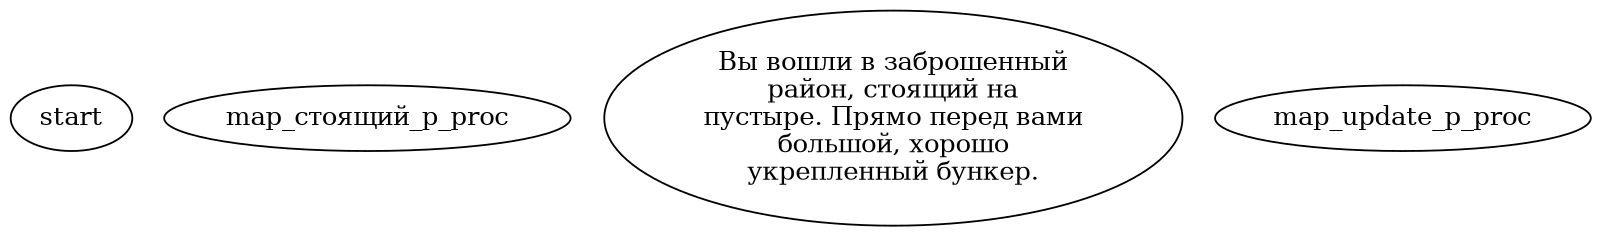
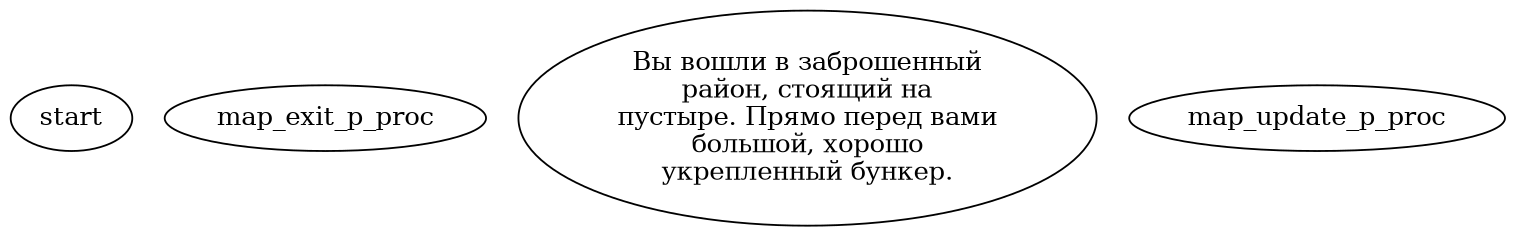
node "map_стоящий_p_proc": label "map_стоящий_p_proc" -> "map_exit_p_proc"
